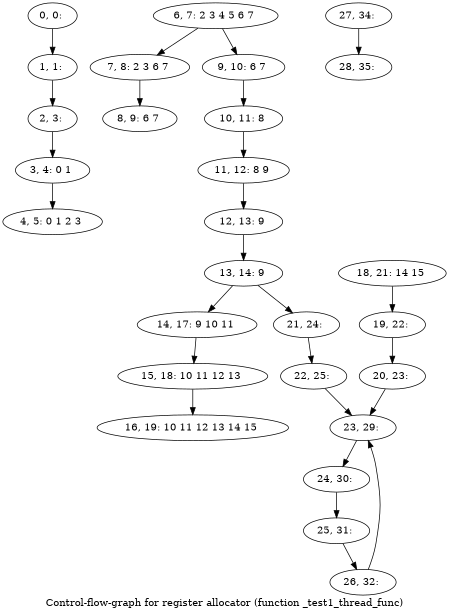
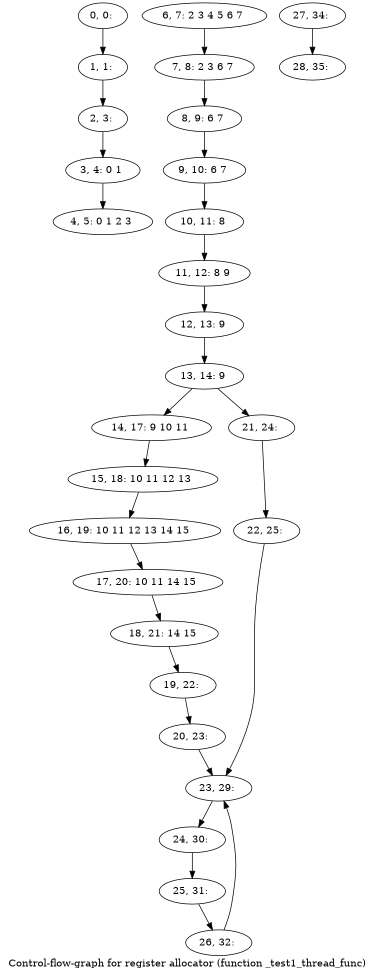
edge "6, 7: 2 3 4 5 6 7" -> "9, 10: 6 7": now "8, 9: 6 7" -> "9, 10: 6 7"
node "17, 20: 10 11 14 15": added
